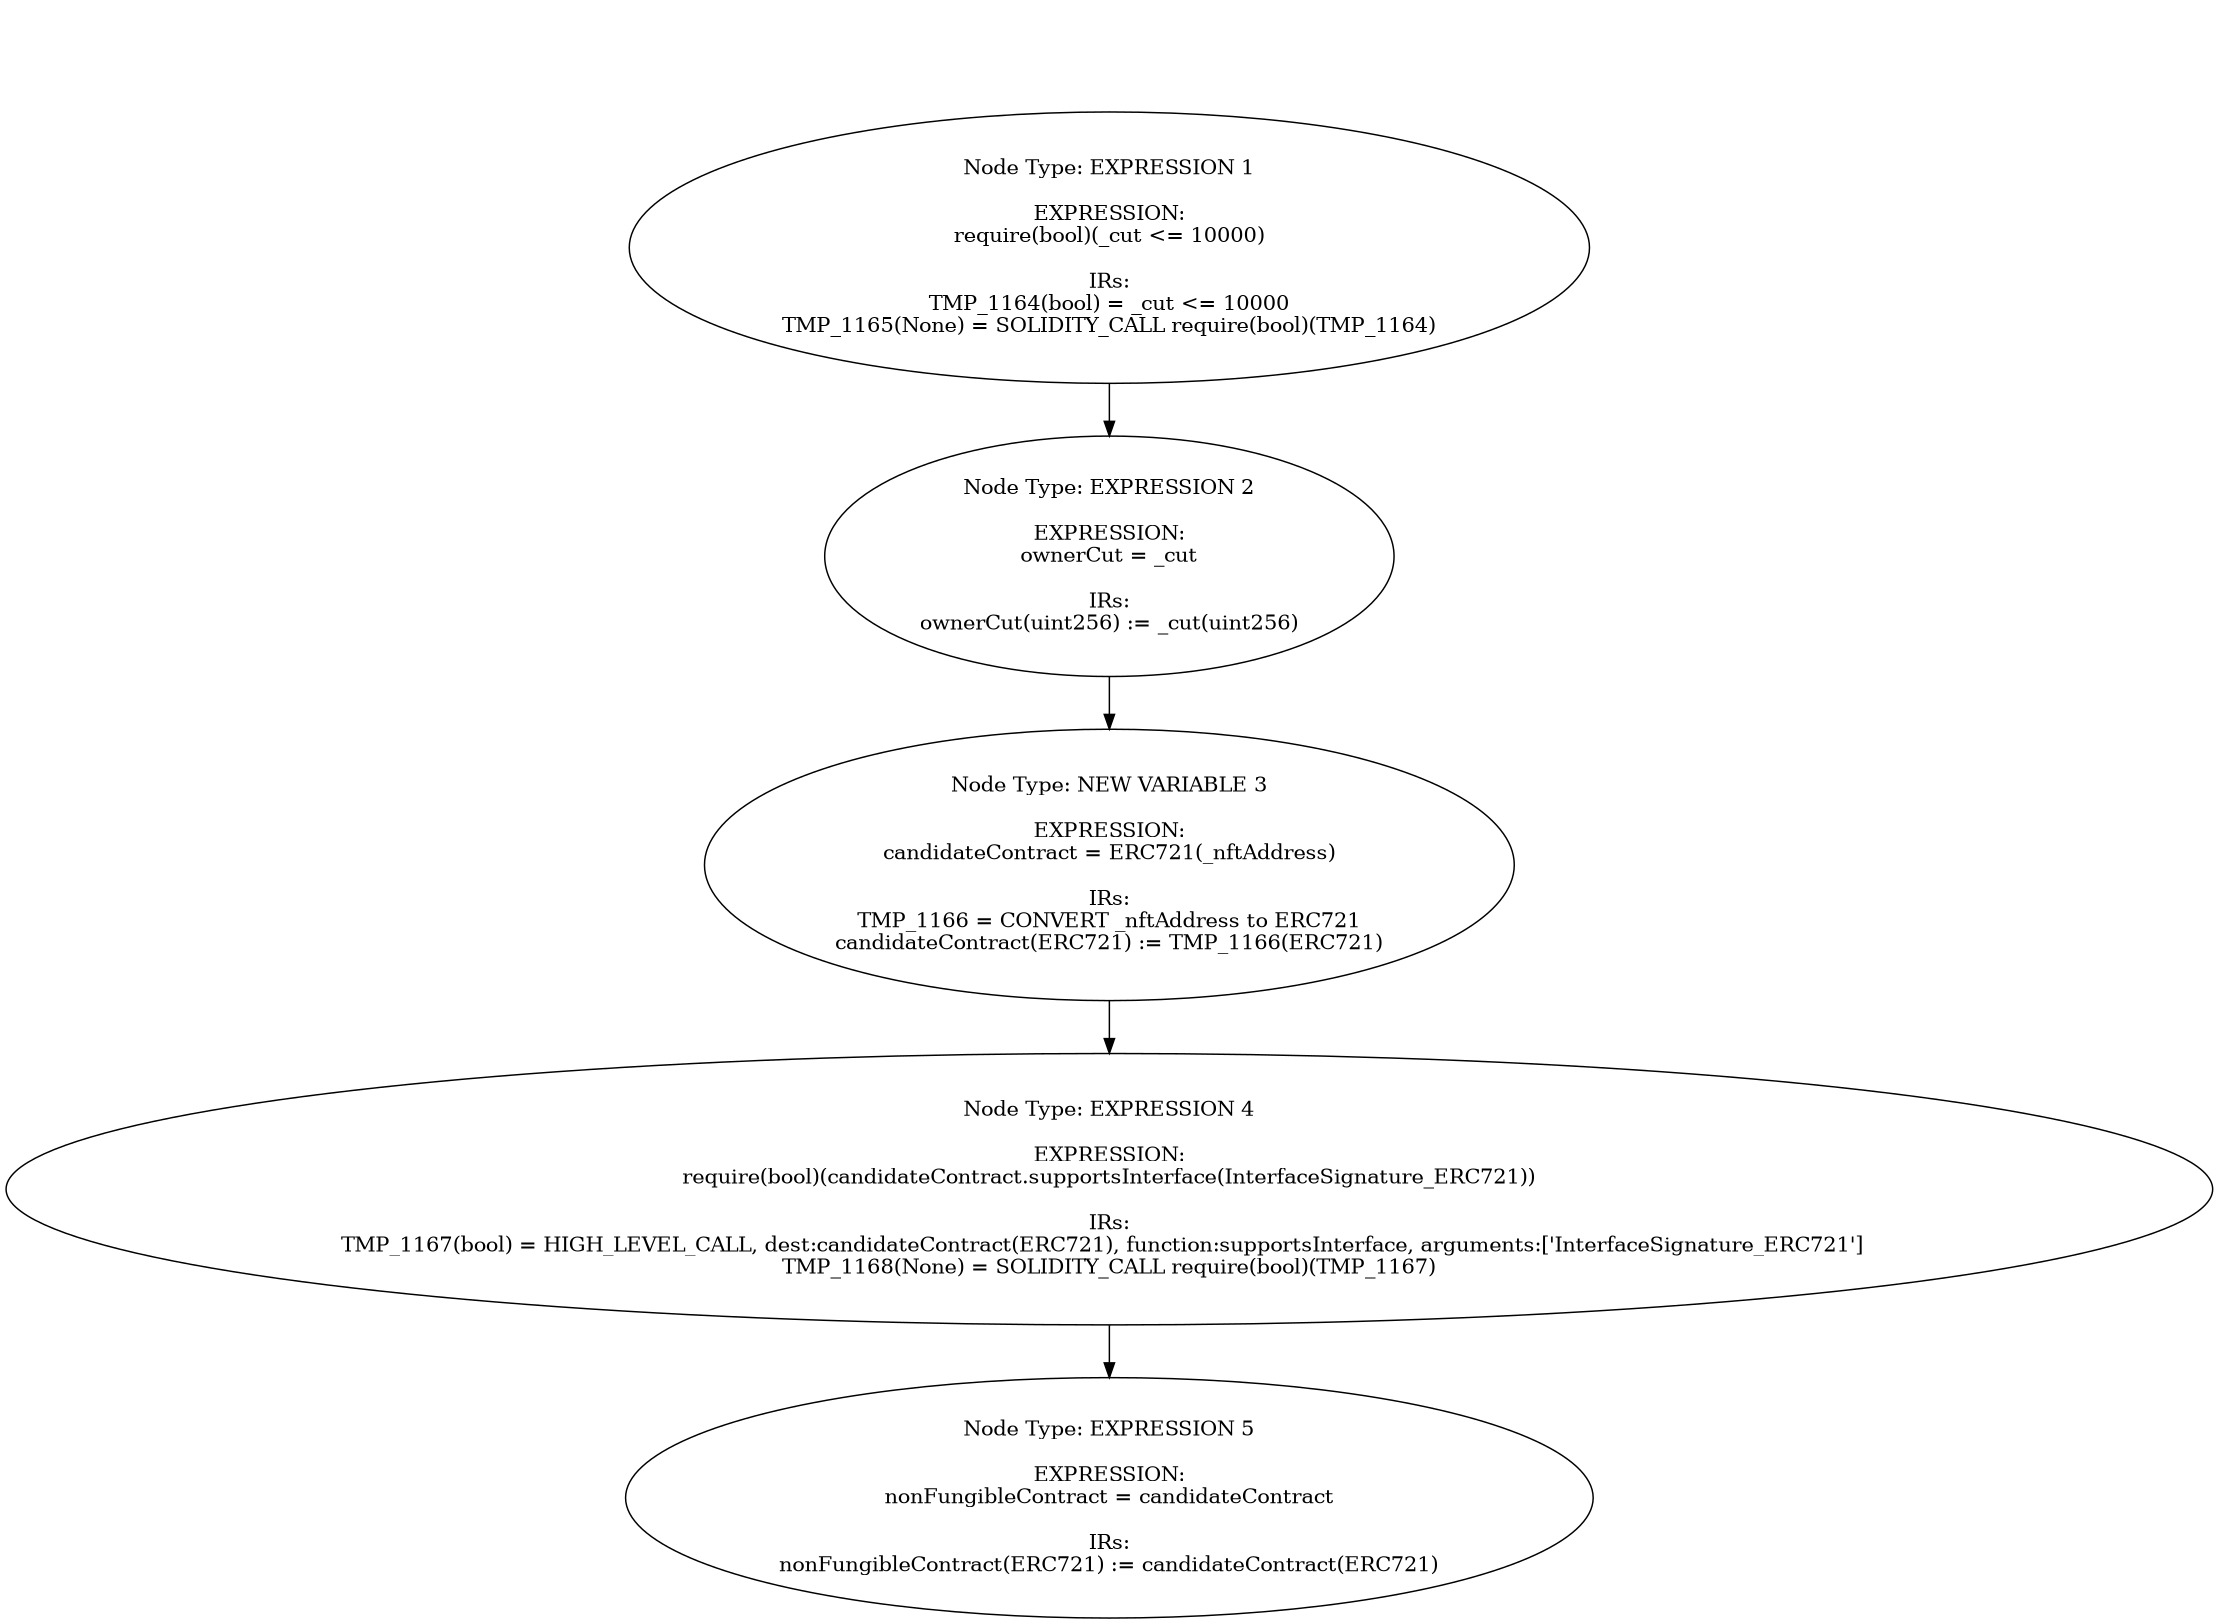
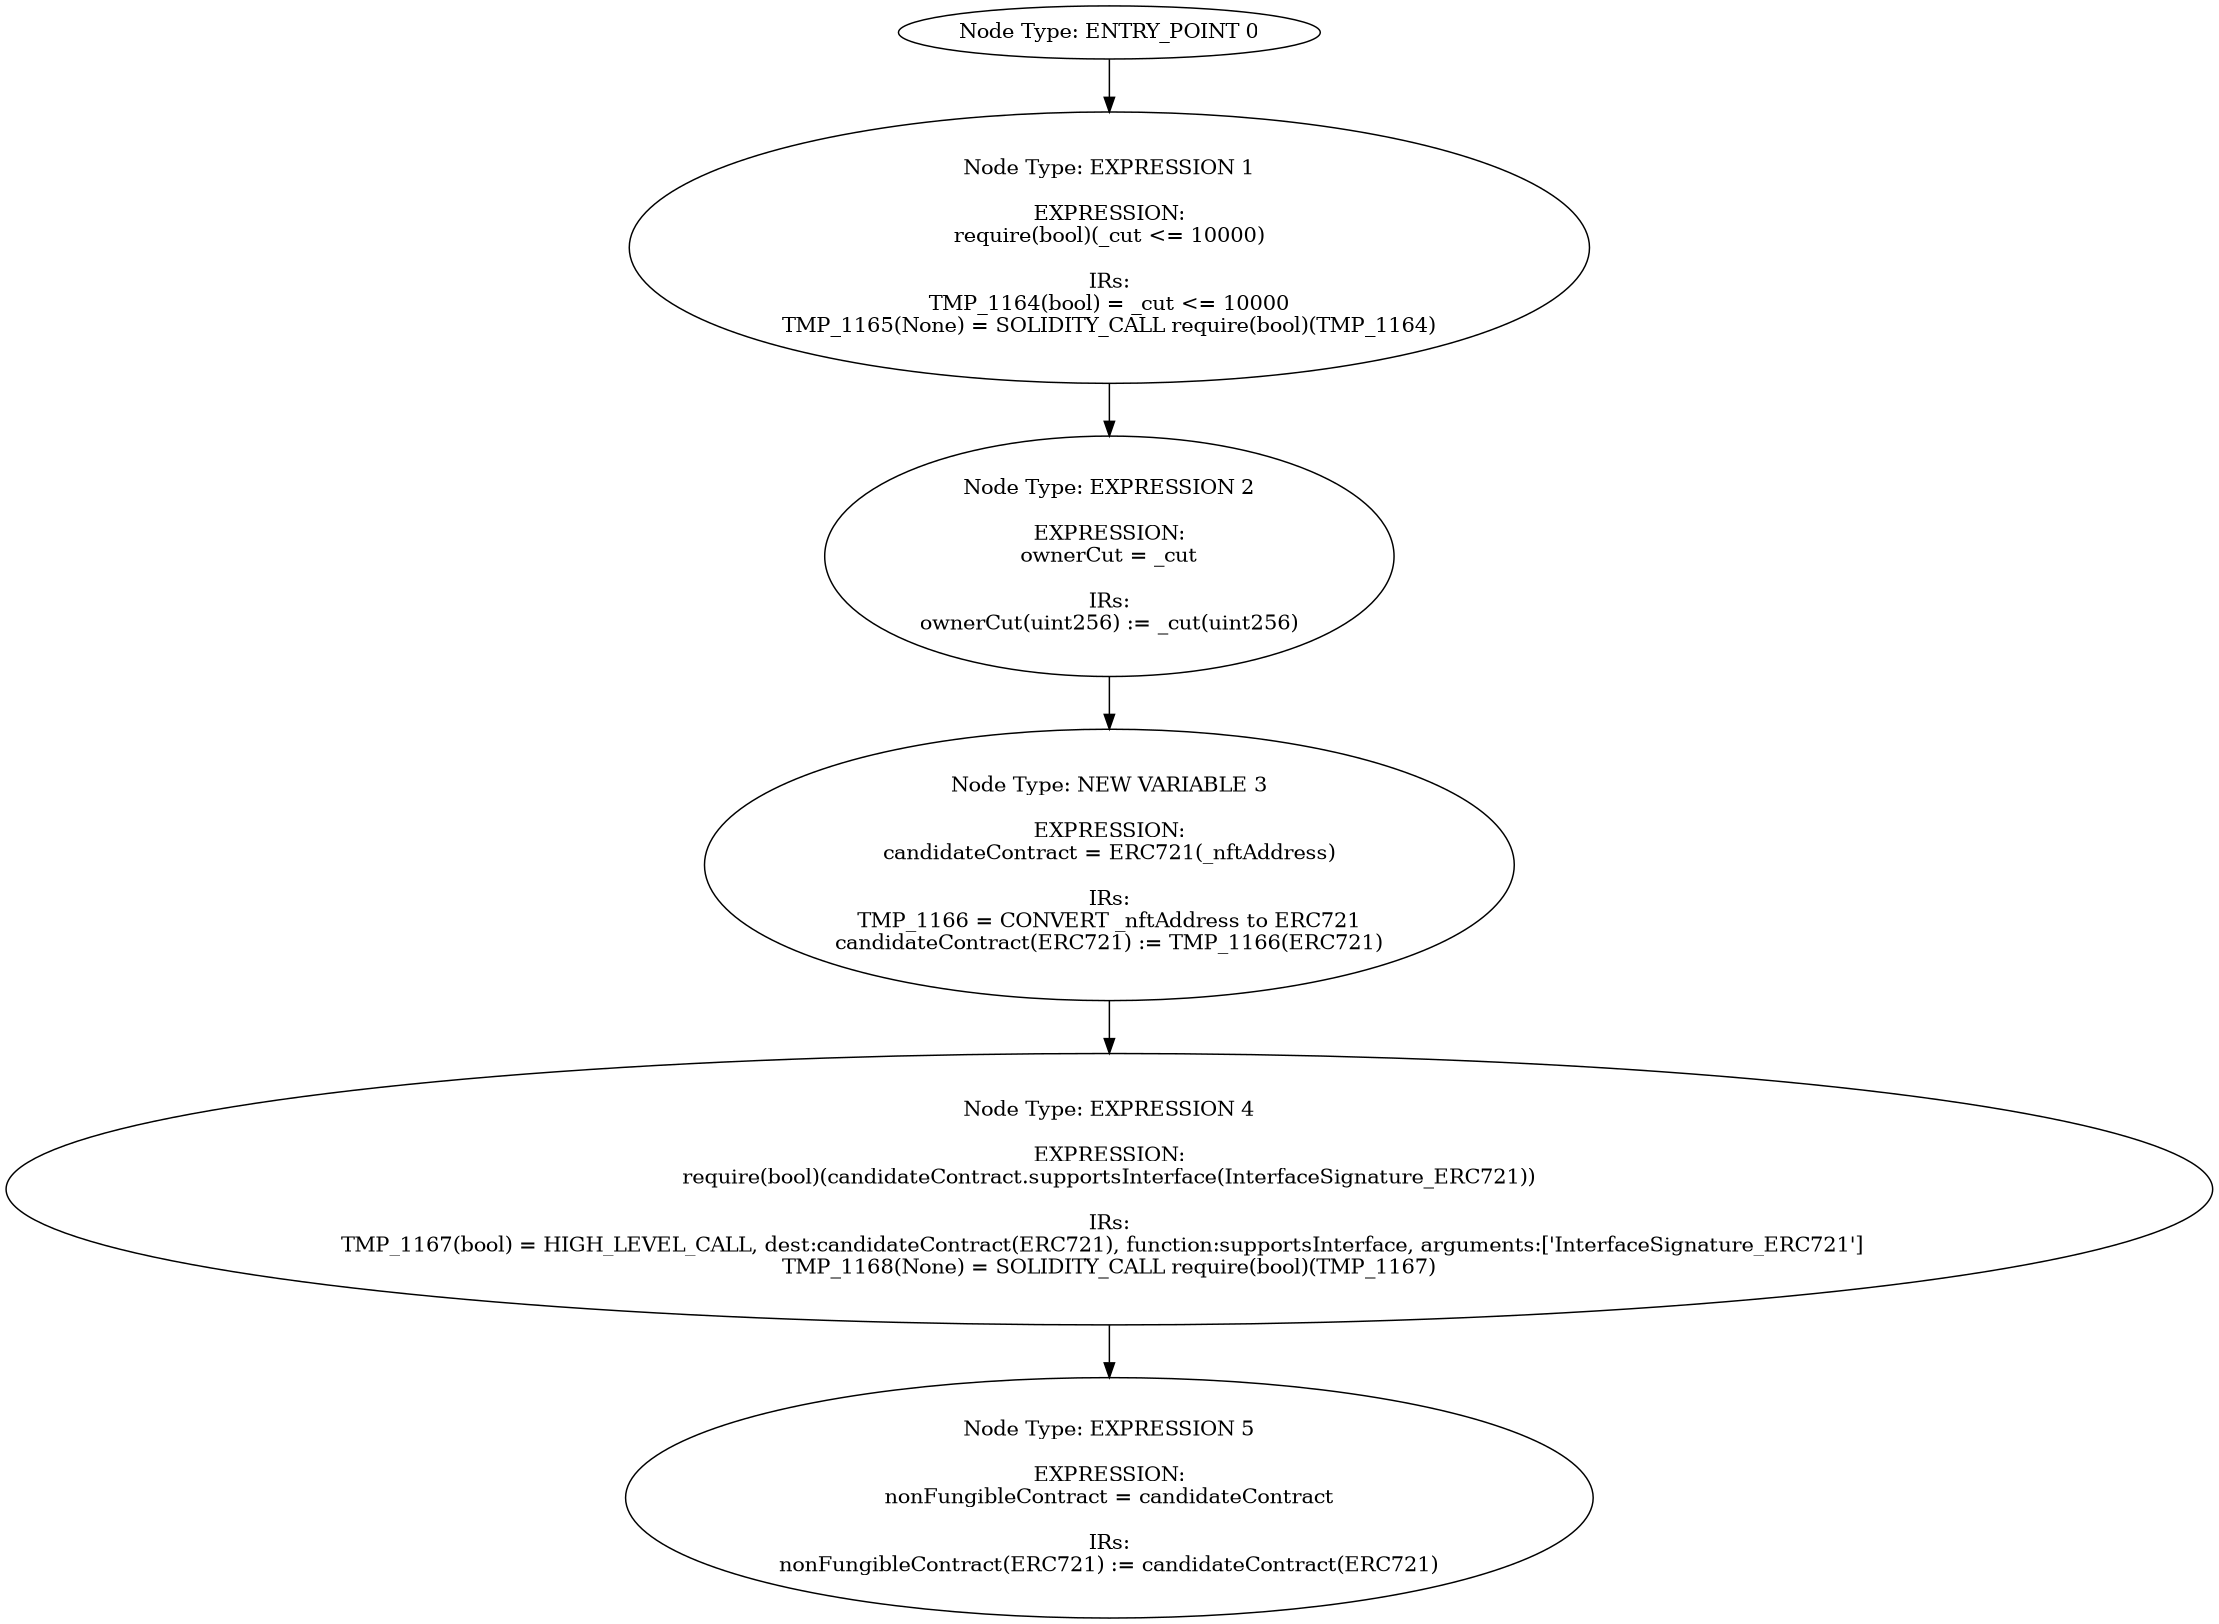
node "Node Type: ENTRY_POINT 0": added
